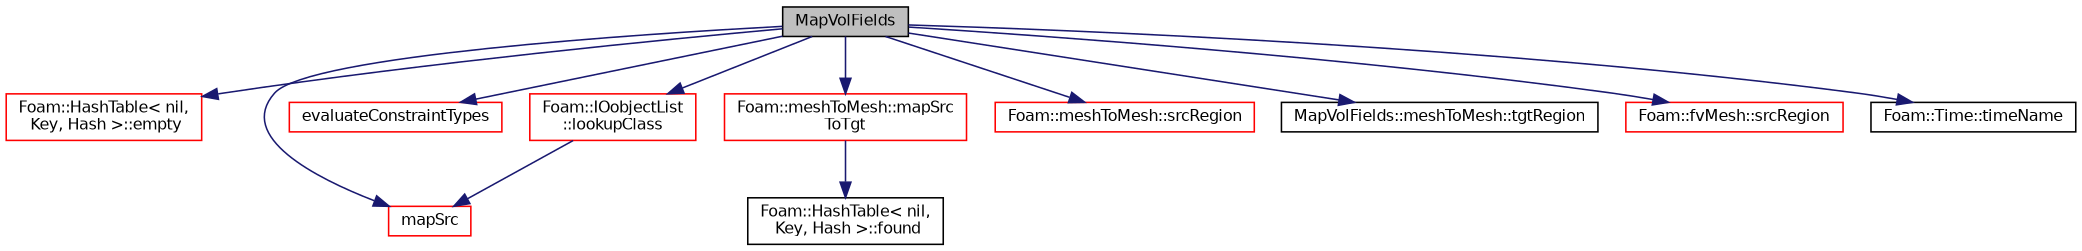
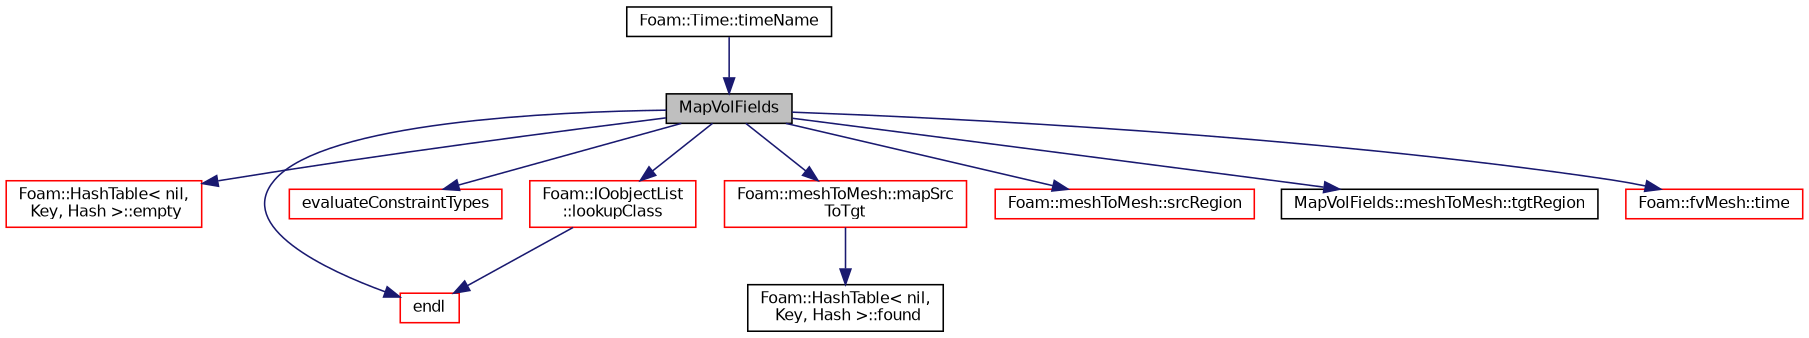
edge "MapVolFields" -> "Foam::Time::timeName": reversed
node "Foam::fvMesh::srcRegion": label "Foam::fvMesh::srcRegion" -> "Foam::fvMesh::time"
node "mapSrc": label "mapSrc" -> "endl"
